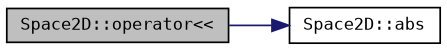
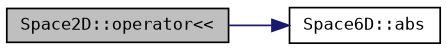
node "Space2D::abs": label "Space2D::abs" -> "Space6D::abs"
